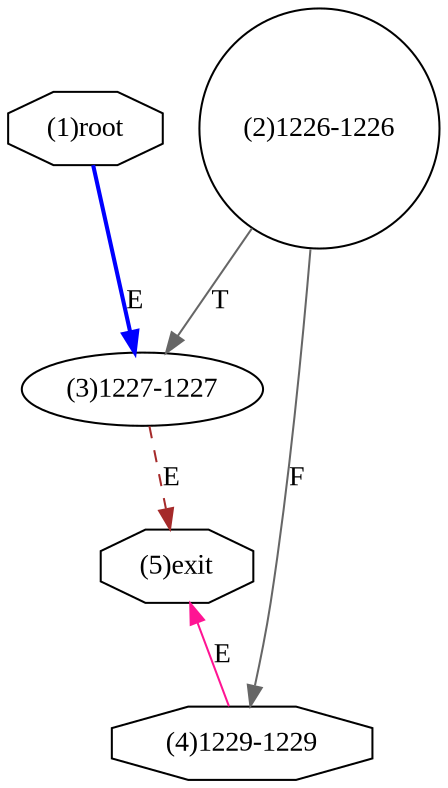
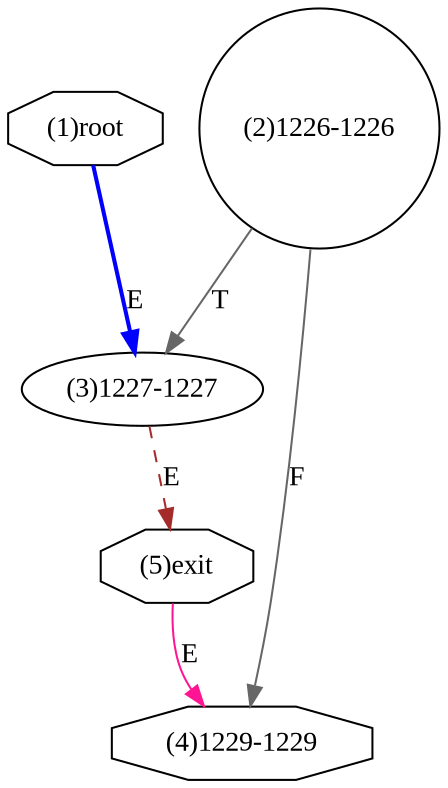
edge "(4)1229-1229" -> "(5)exit": reversed
